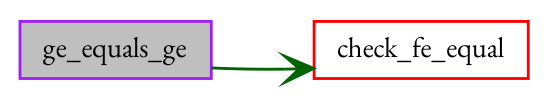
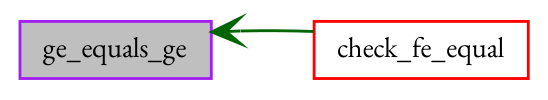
edge "ge_equals_ge" -> "check_fe_equal": reversed
